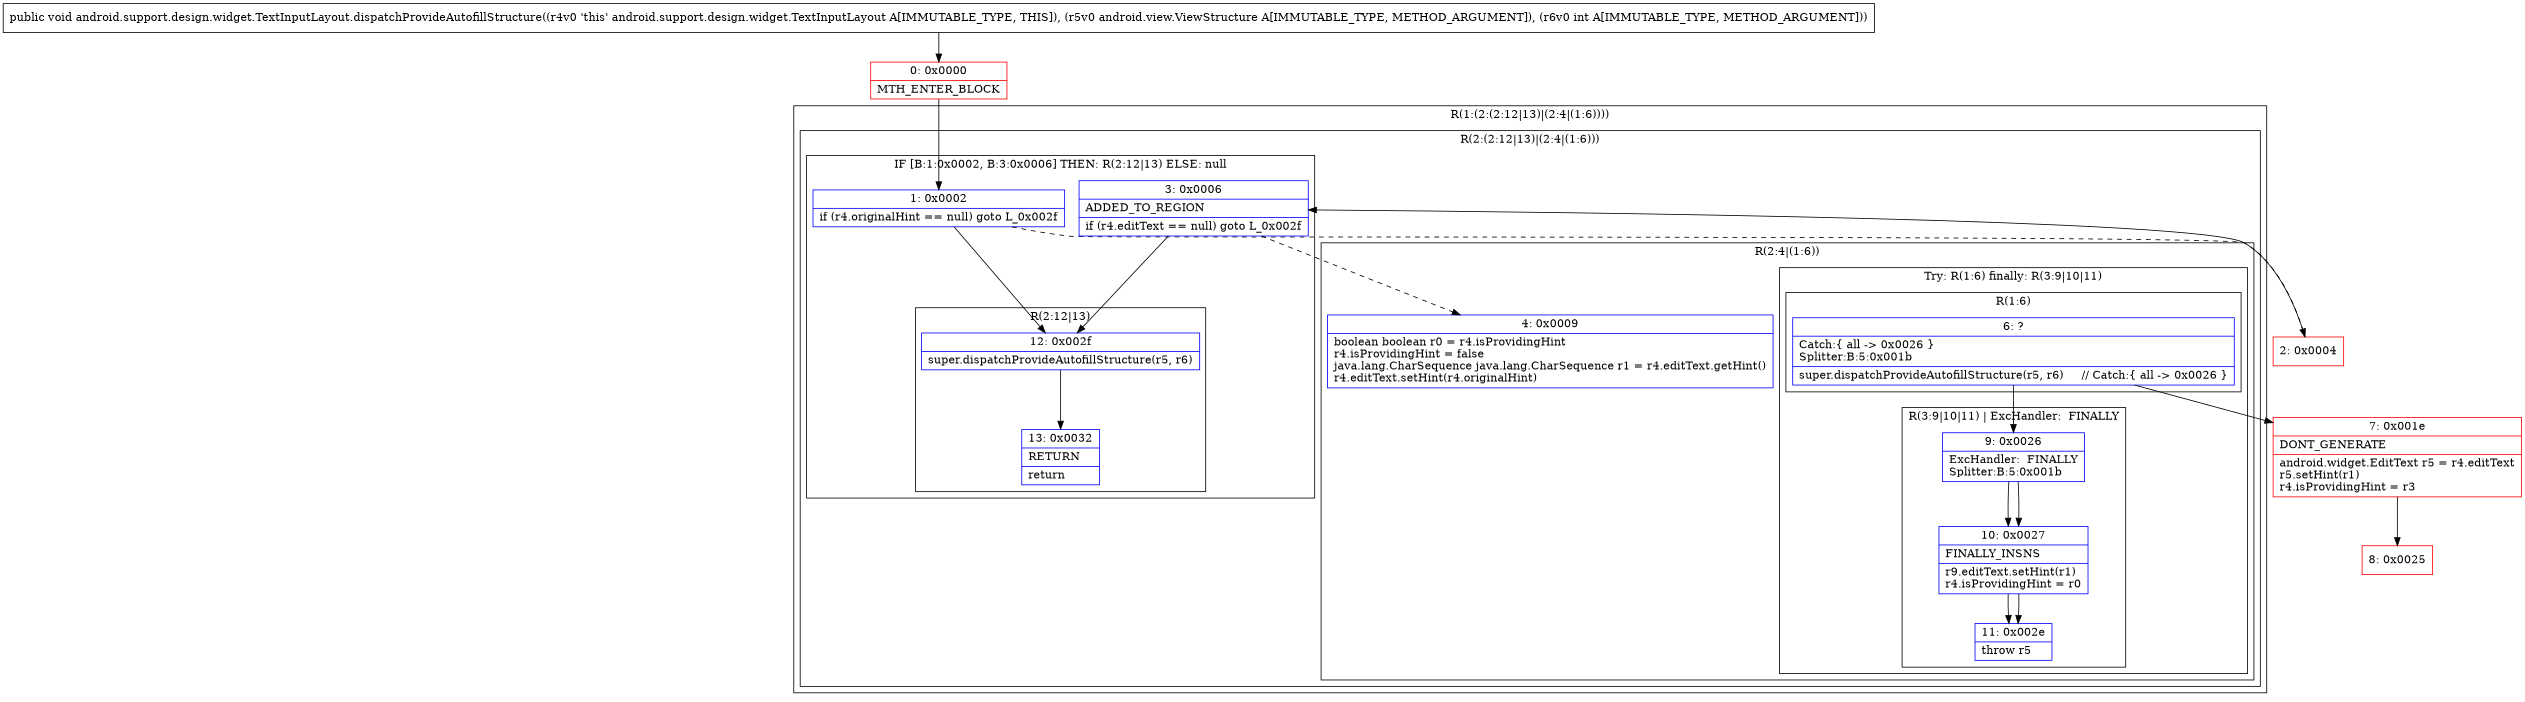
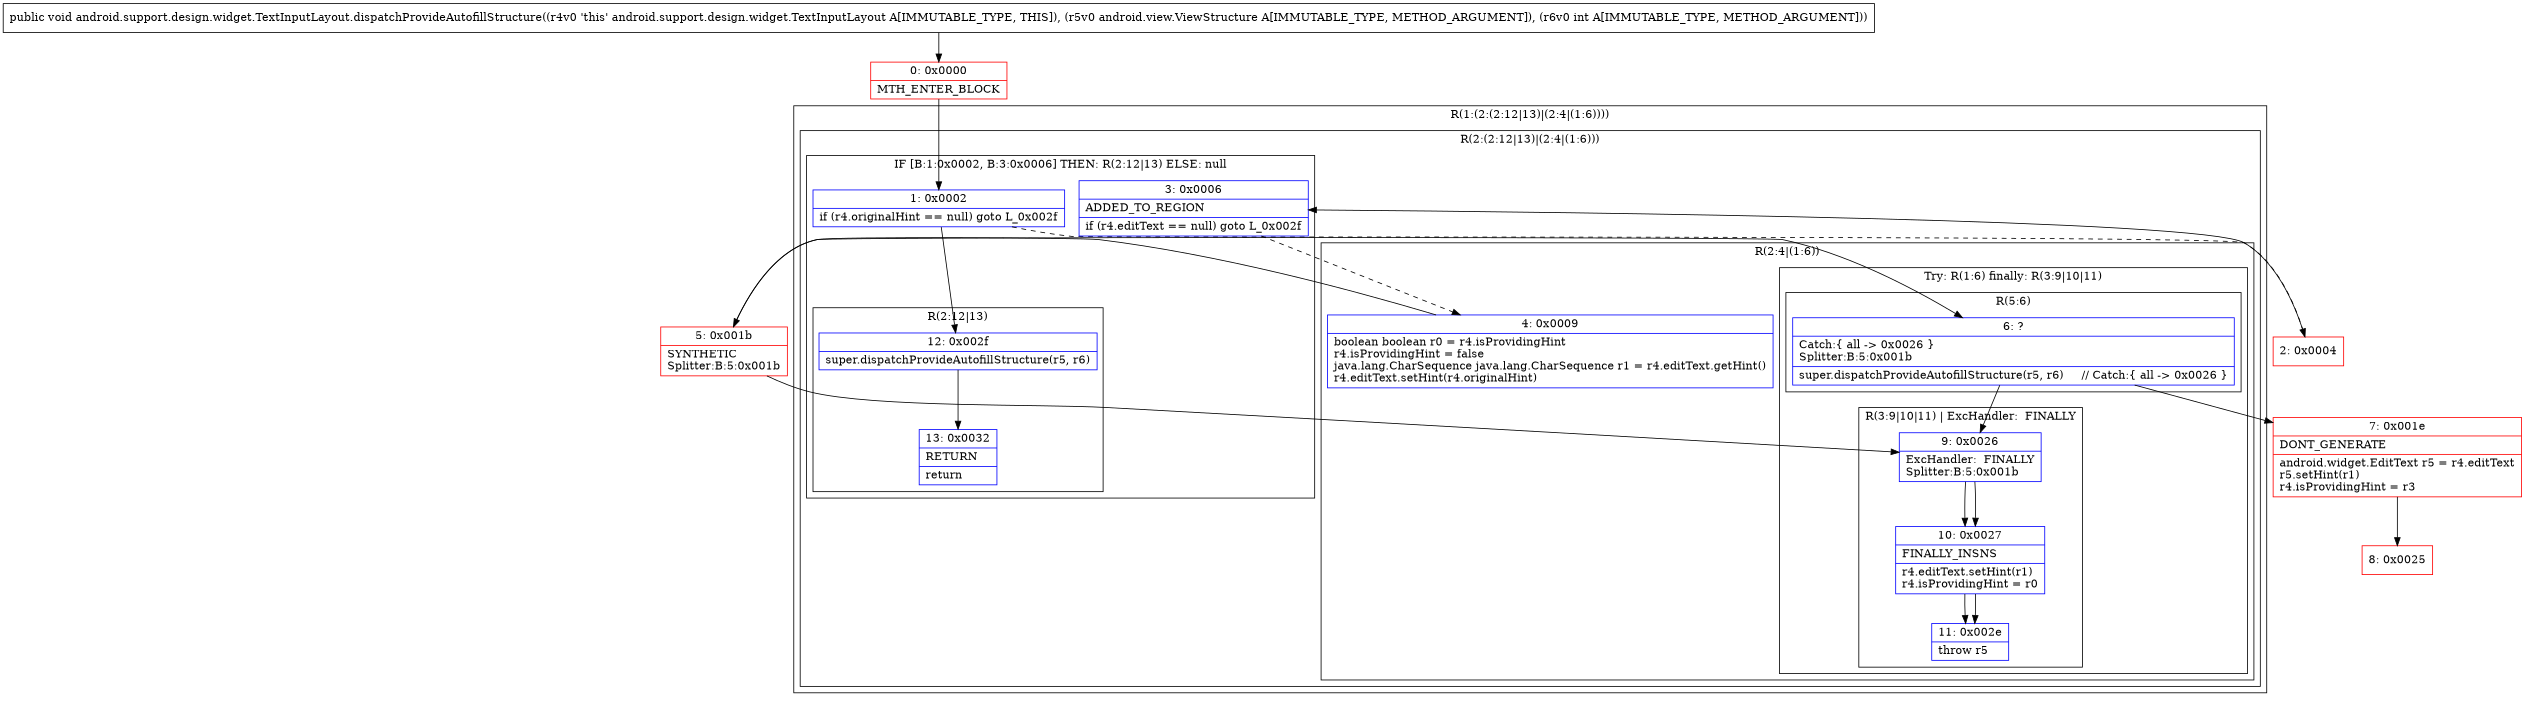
edge "3: 0x0006" -> "12: 0x002f": removed
cluster "R(1:6)": label "R(1:6)" -> "R(5:6)"
node "5: 0x001b": added
node "10: 0x0027": text "r9.editText.setHint(r1)" -> "r4.editText.setHint(r1)"
